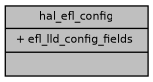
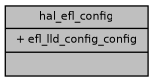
node "hal_efl_config": text "+ efl_lld_config_fields" -> "+ efl_lld_config_config"
